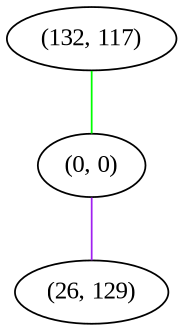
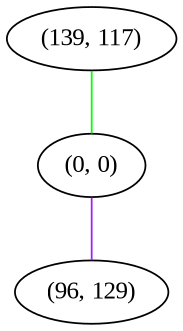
node "(132, 117)": label "(132, 117)" -> "(139, 117)"
node "(26, 129)": label "(26, 129)" -> "(96, 129)"
